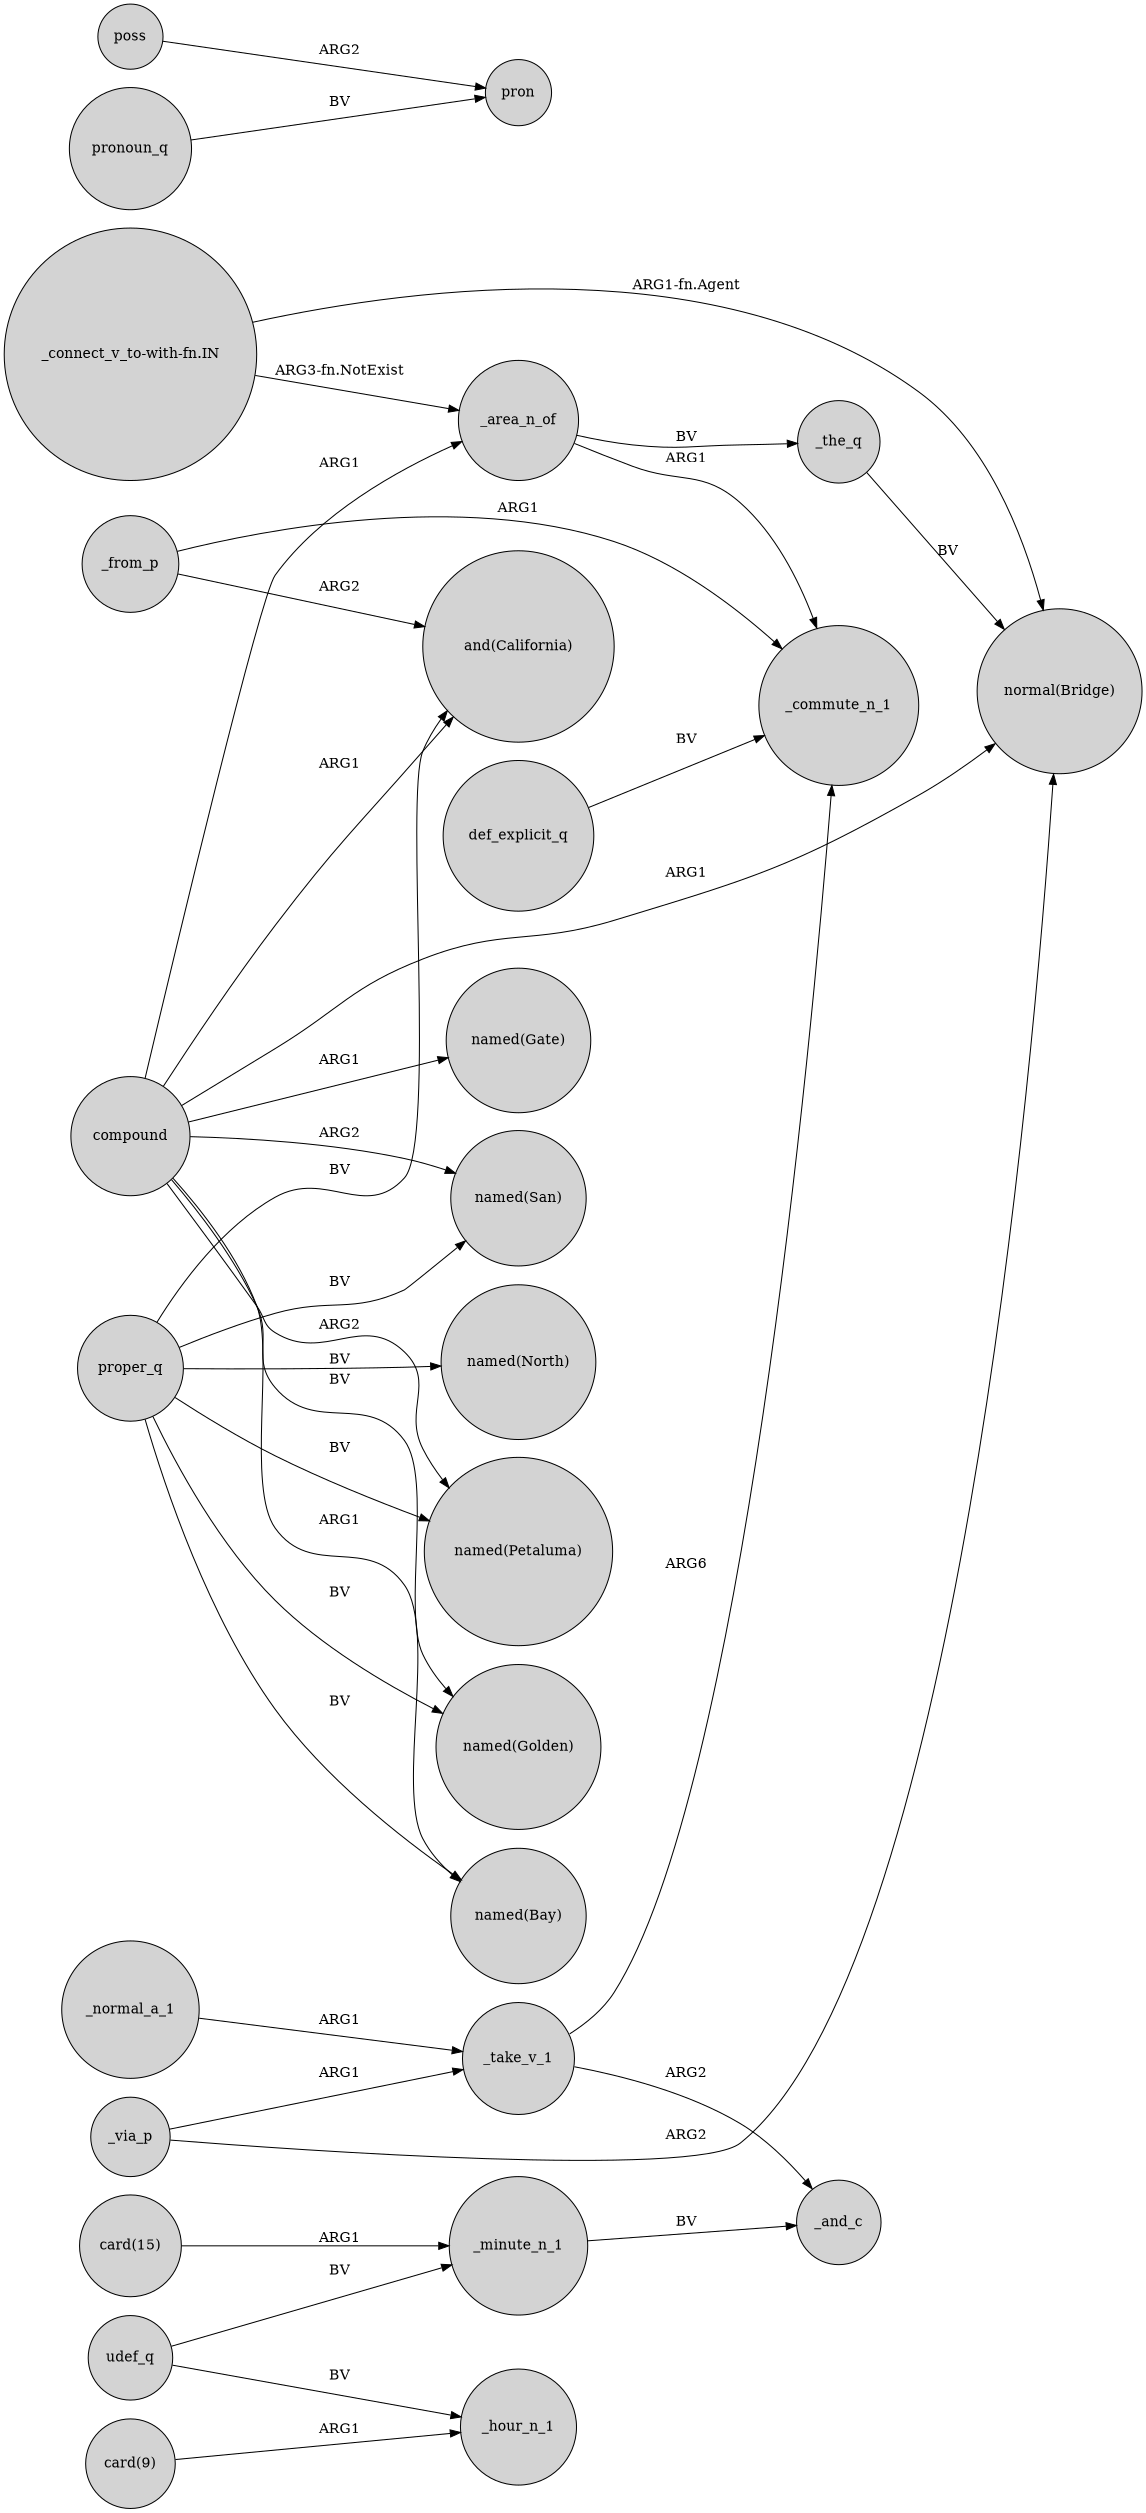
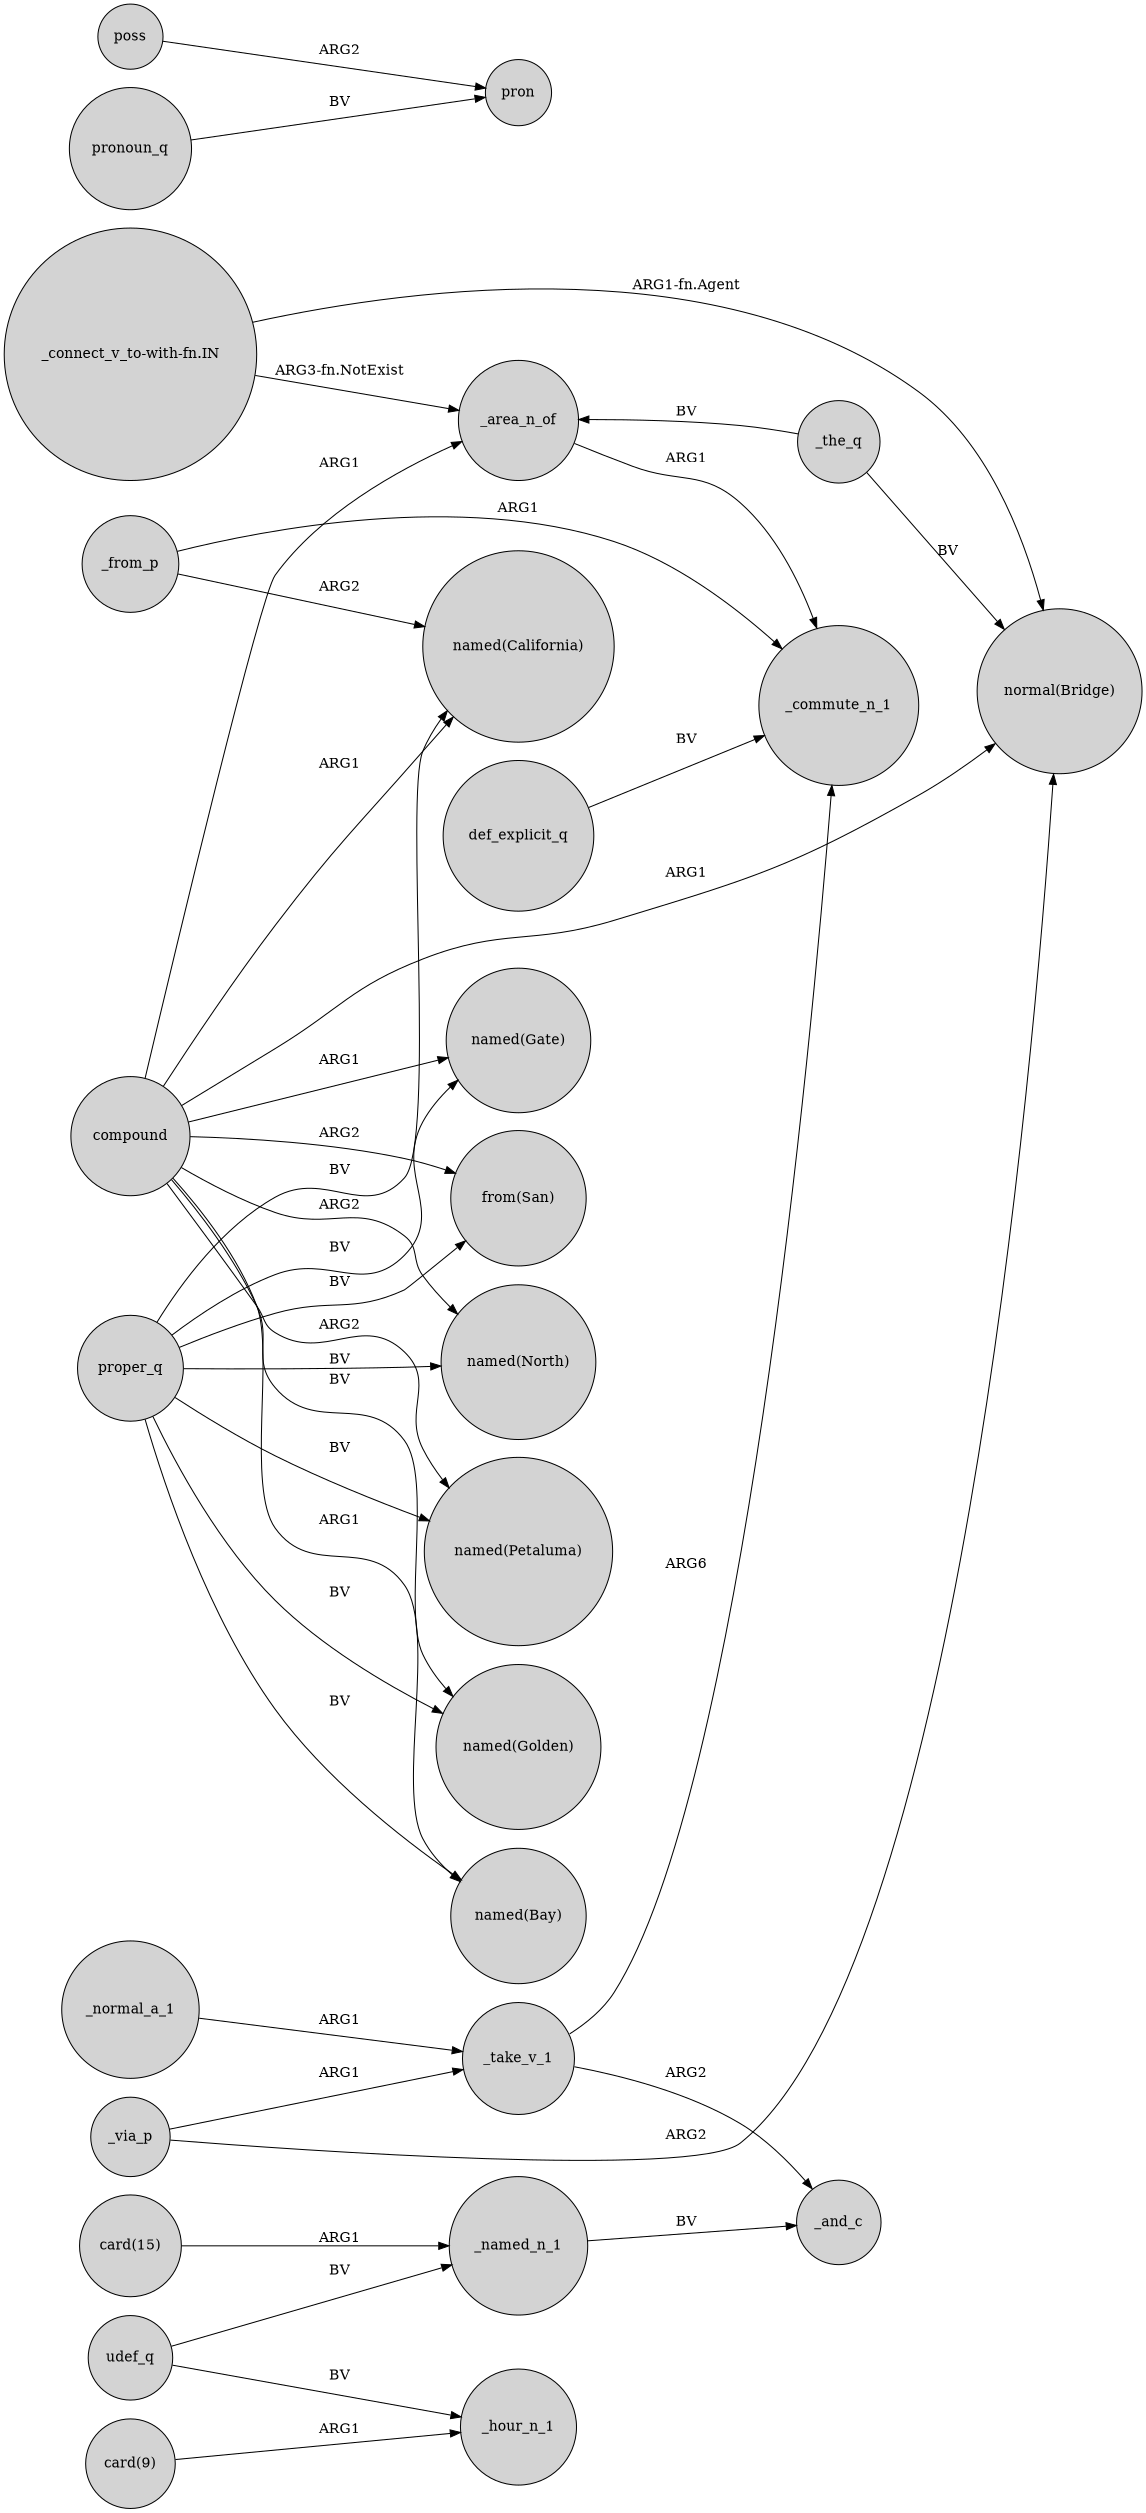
edge "_area_n_of" -> "_the_q": reversed
node "and(California)": label "and(California)" -> "named(California)"
node "named(San)": label "named(San)" -> "from(San)"
edge "compound" -> "named(North)": added, label "ARG2"
edge "proper_q" -> "named(Gate)": added, label "BV"
node "_minute_n_1": label "_minute_n_1" -> "_named_n_1"
